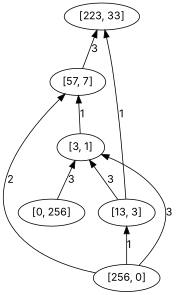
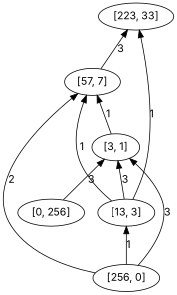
edge "[13, 3]" -> "[57, 7]": added, label "1"
